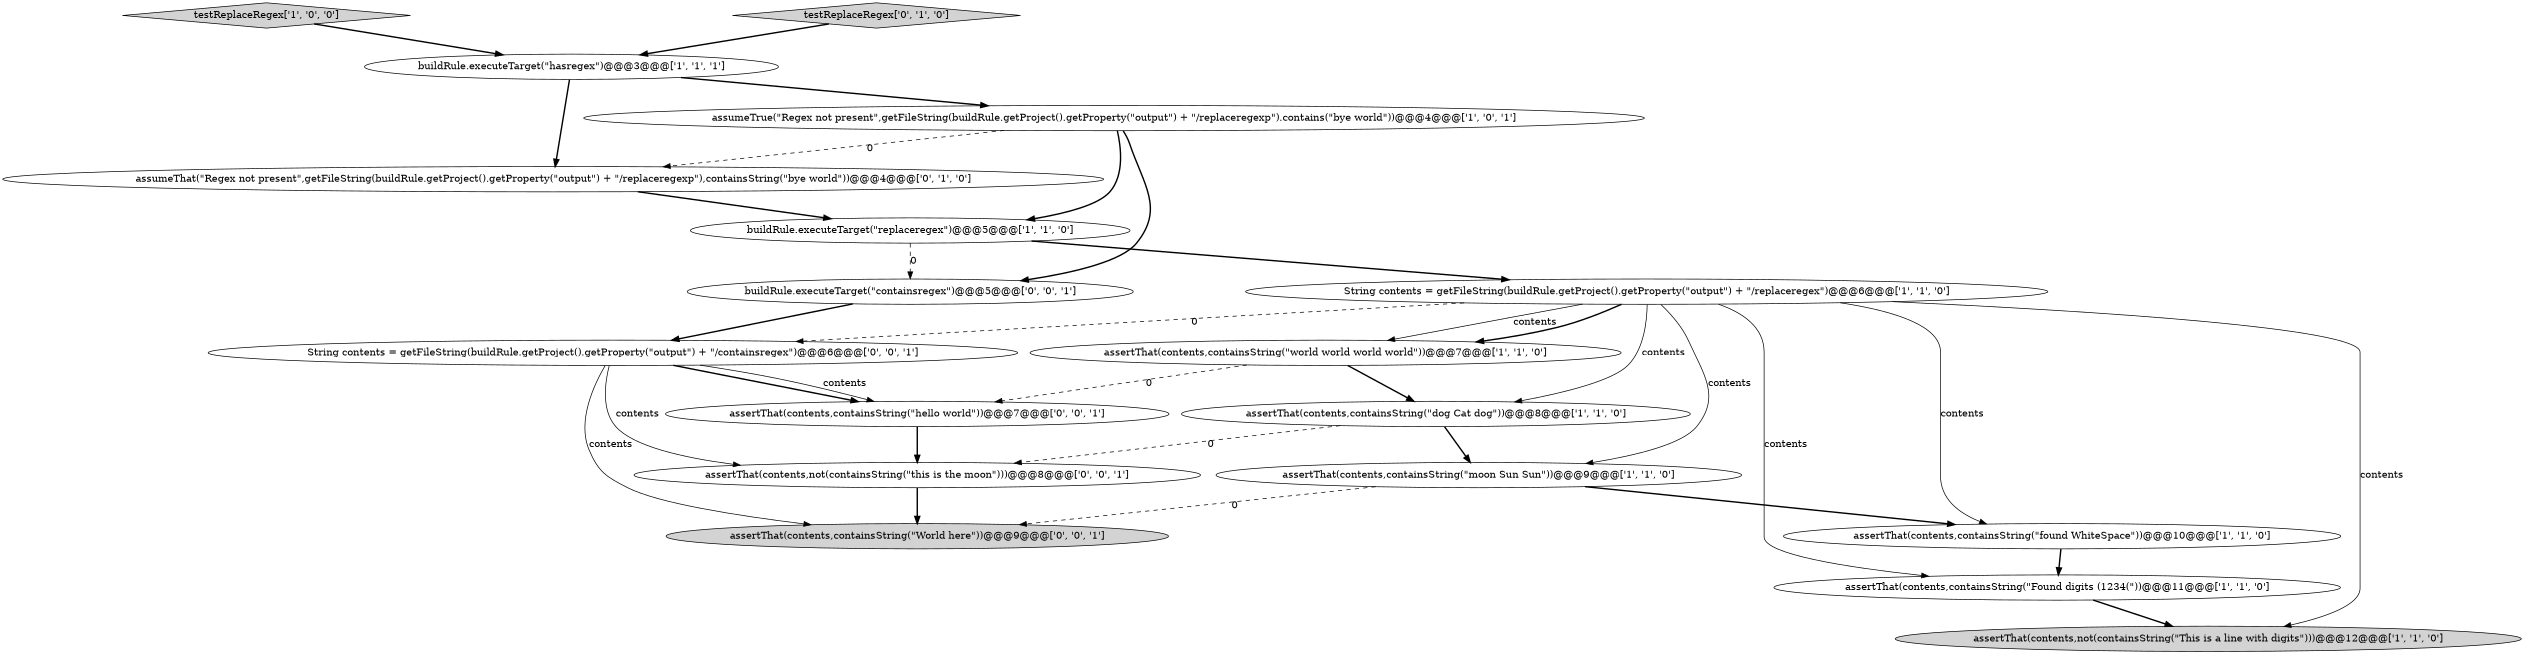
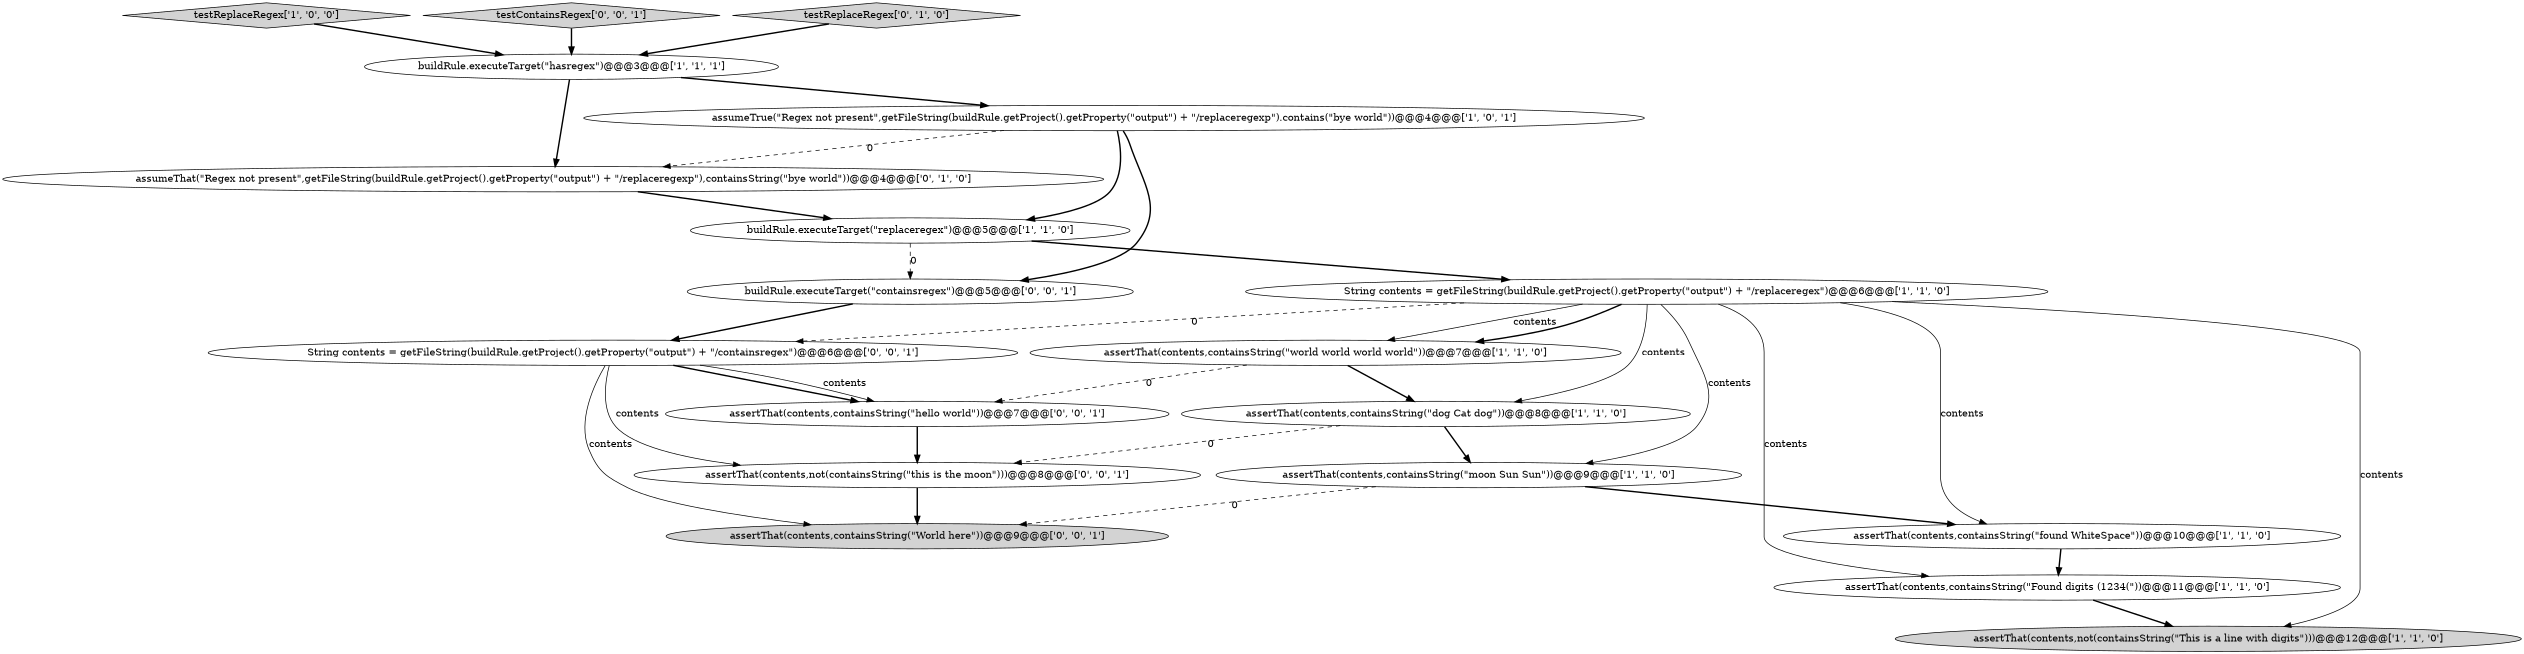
node "testContainsRegex['0', '0', '1']": added
